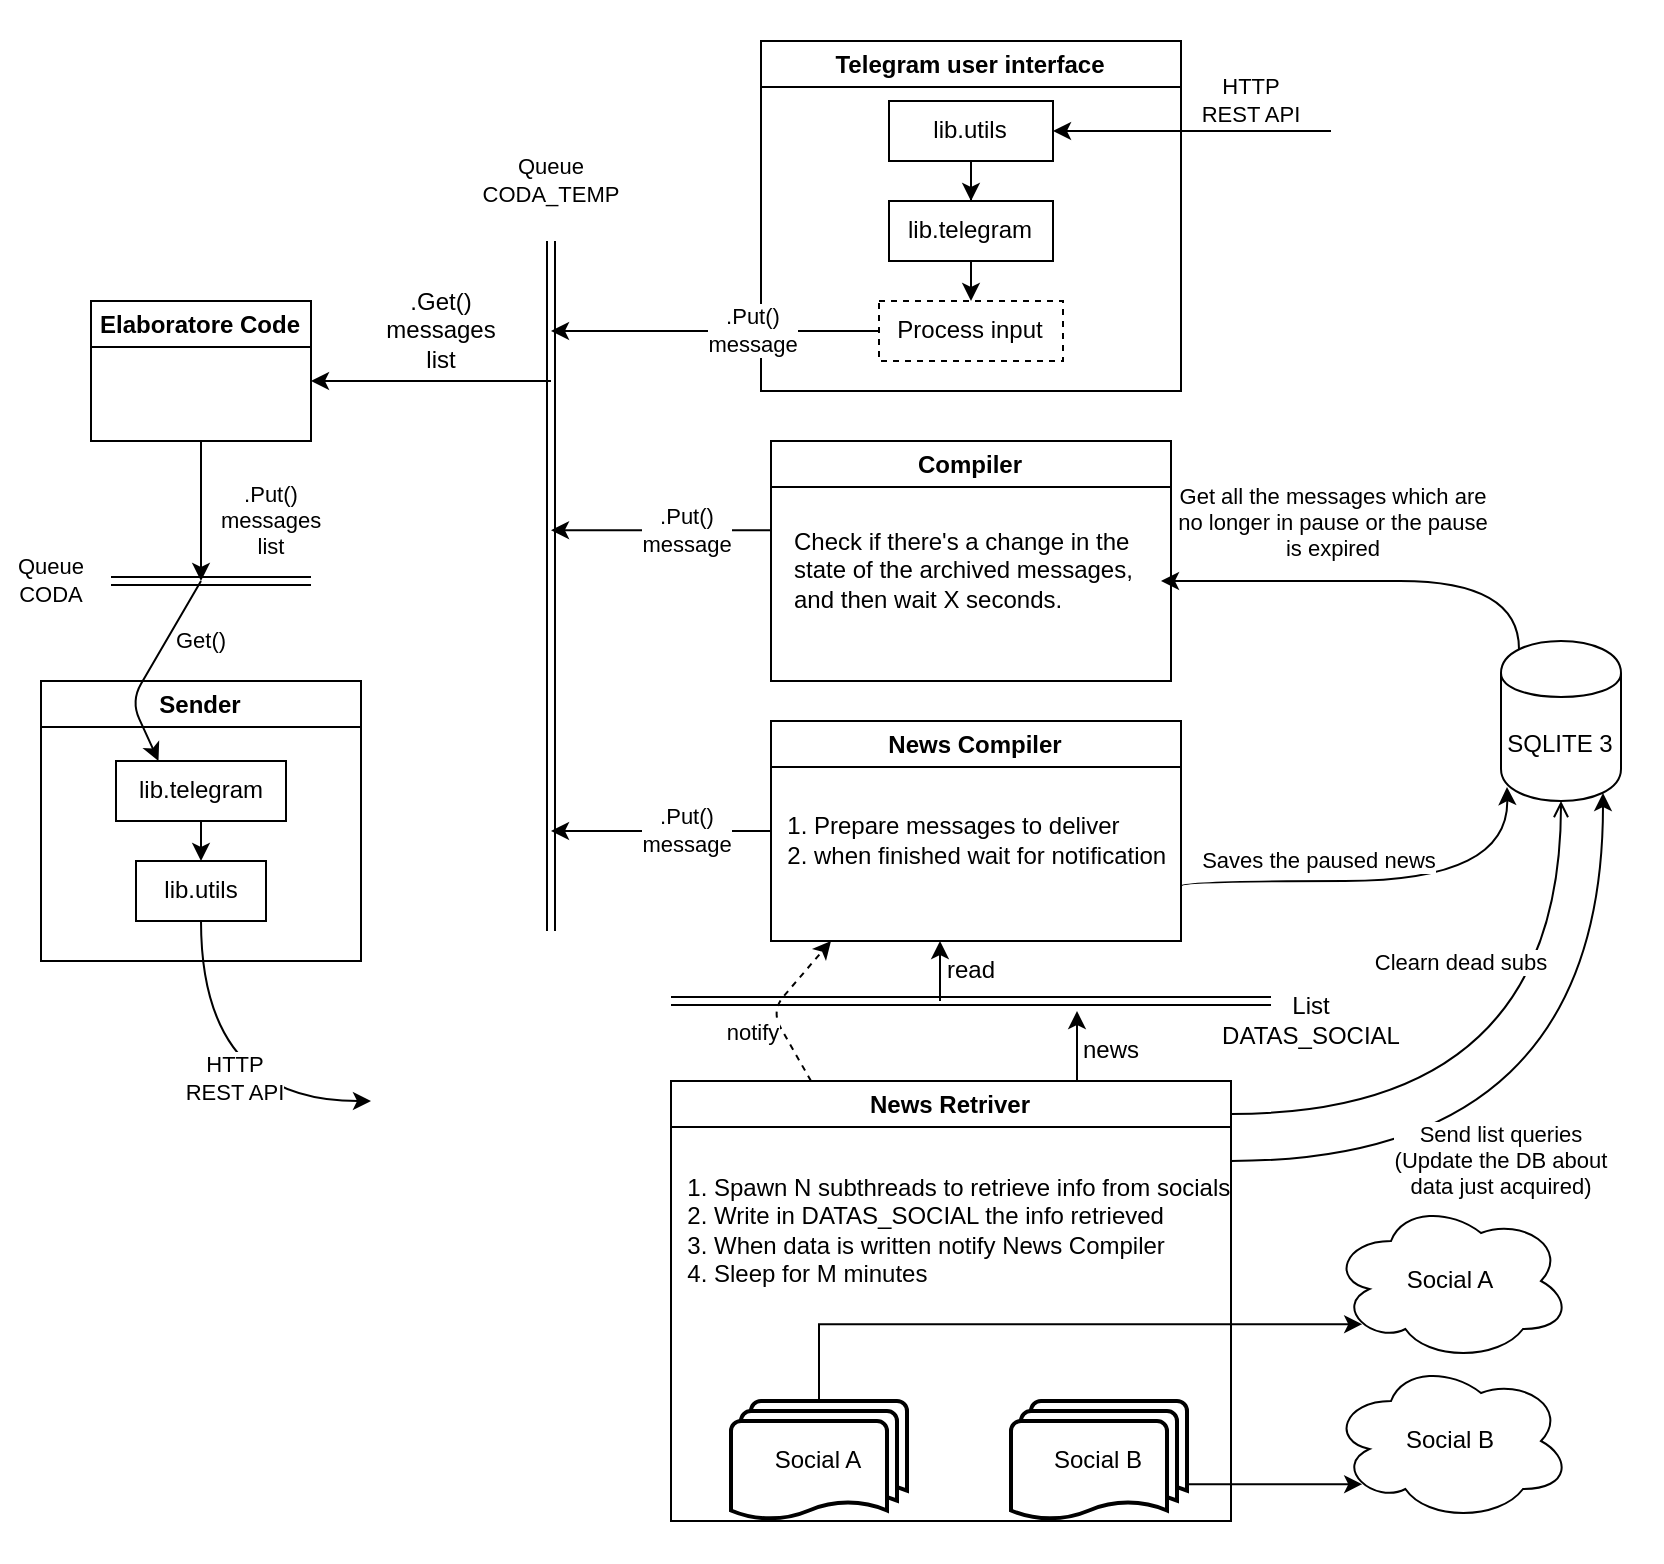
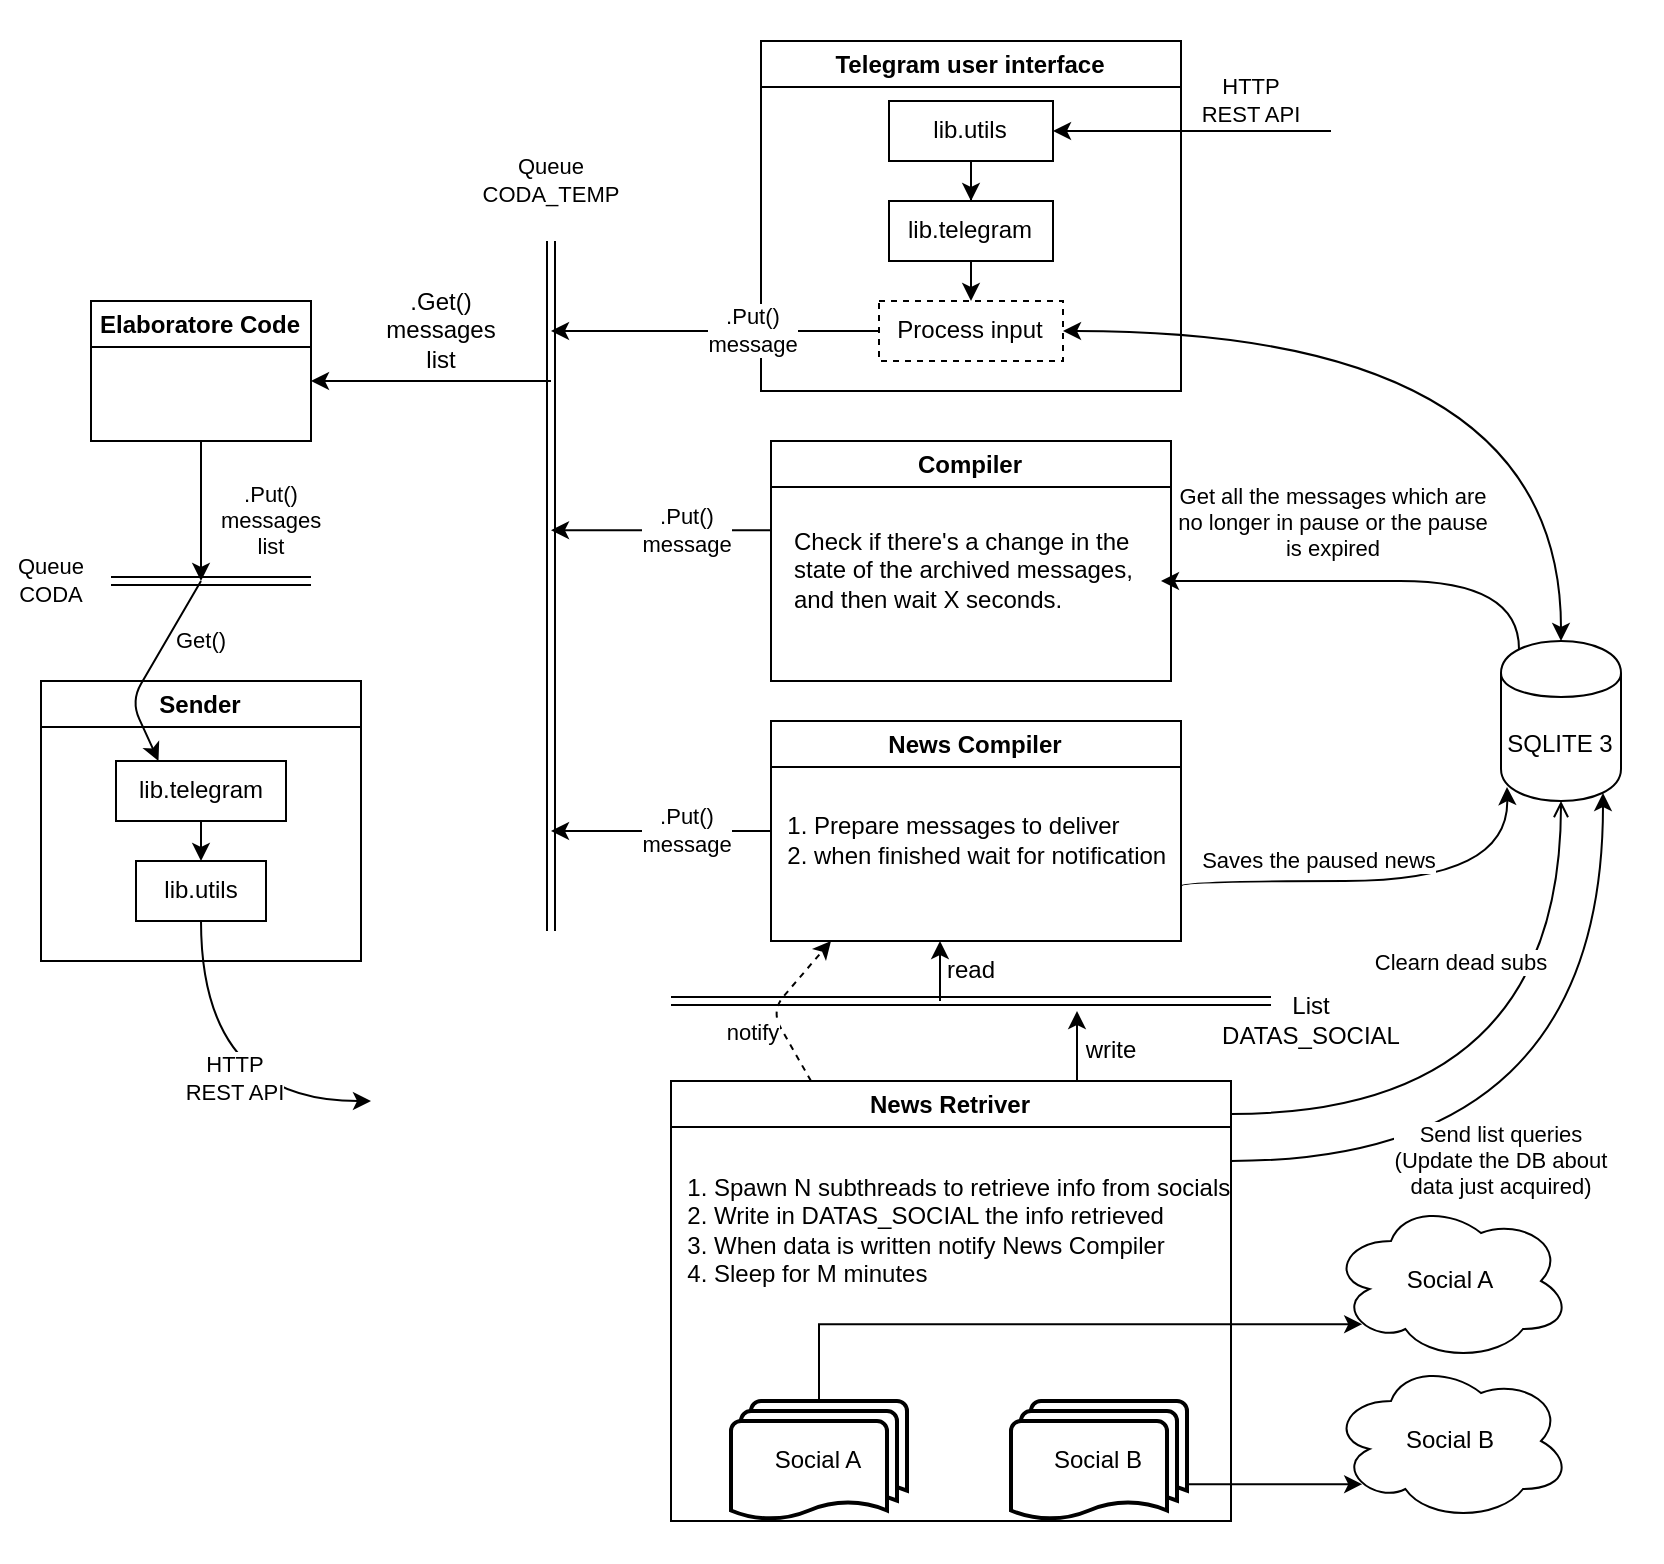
edge "Process input" -- "SQLITE 3": added
node "news": label "news" -> "write"
